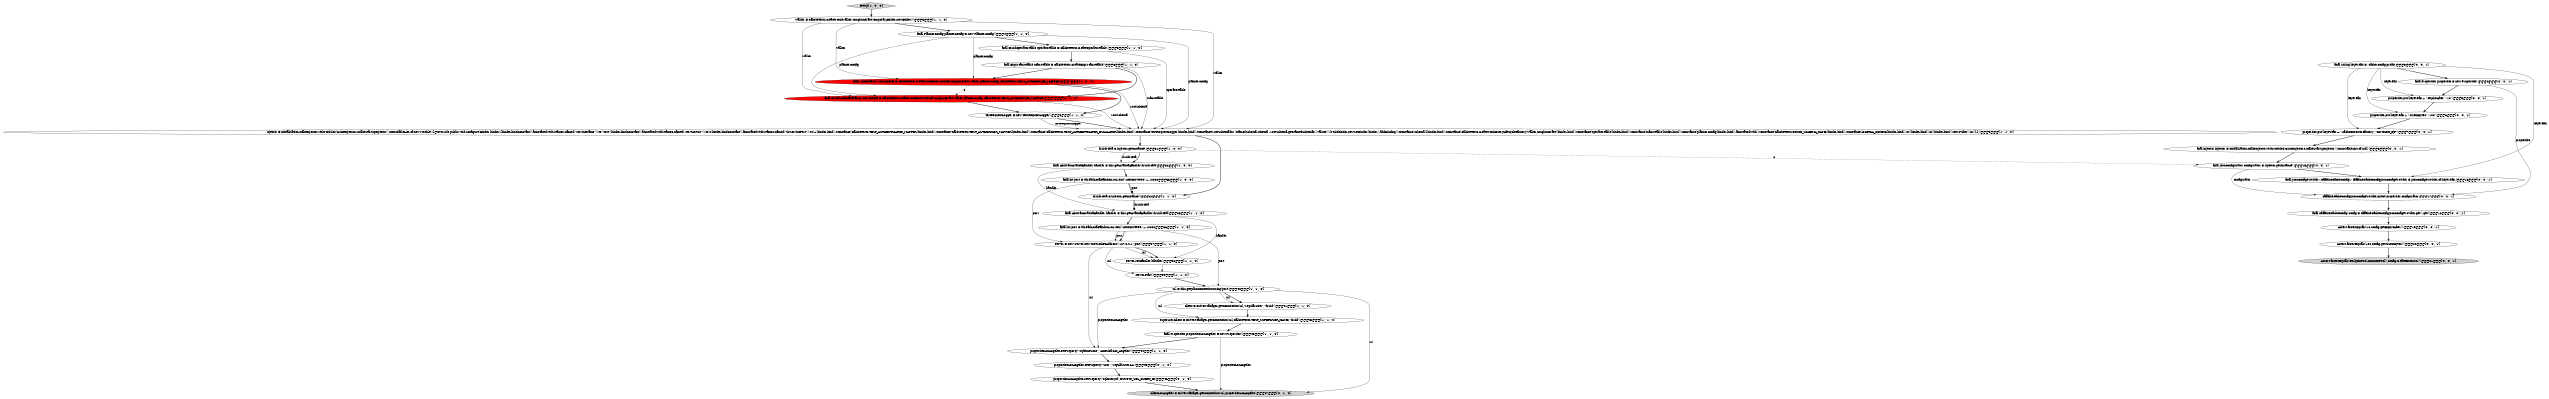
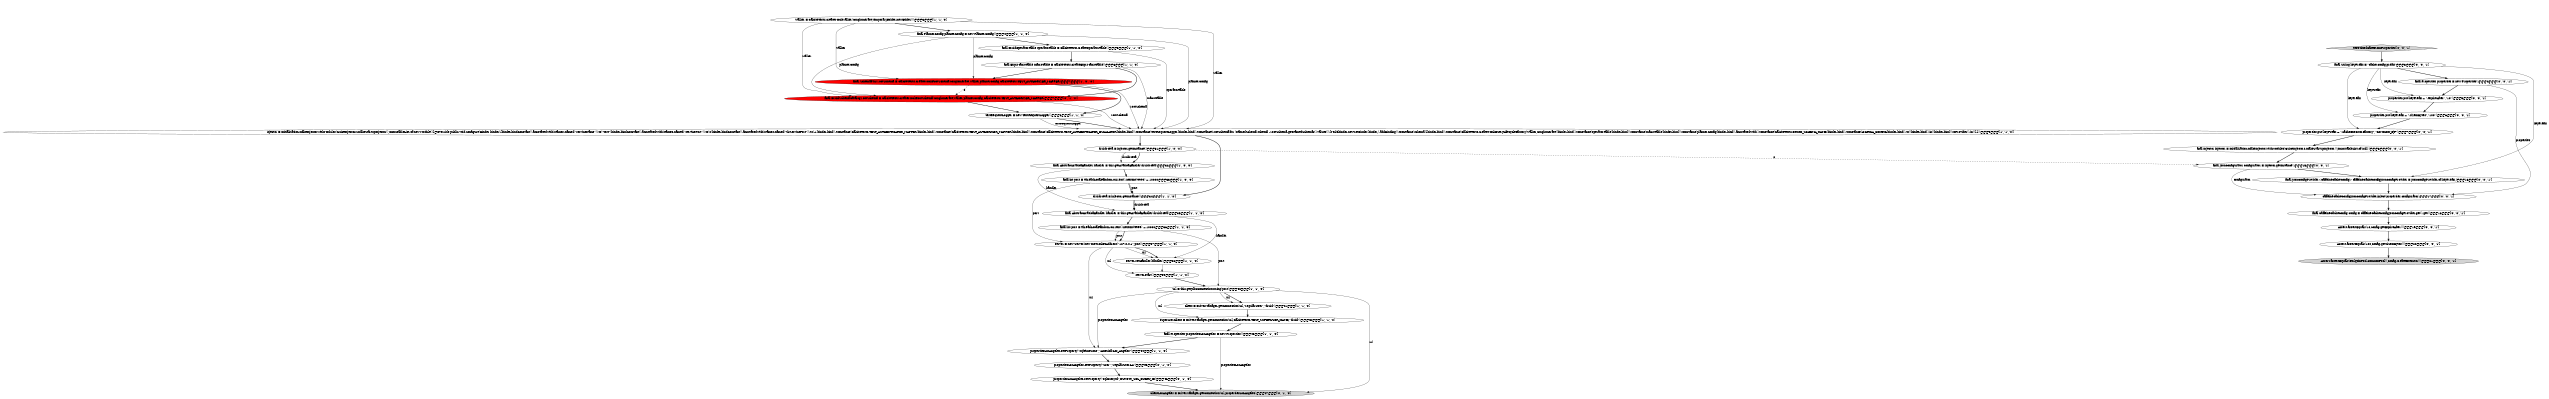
node "setUp['1', '0', '0']": removed
node "testMixedCaseFromProperties['0', '0', '1']": added
